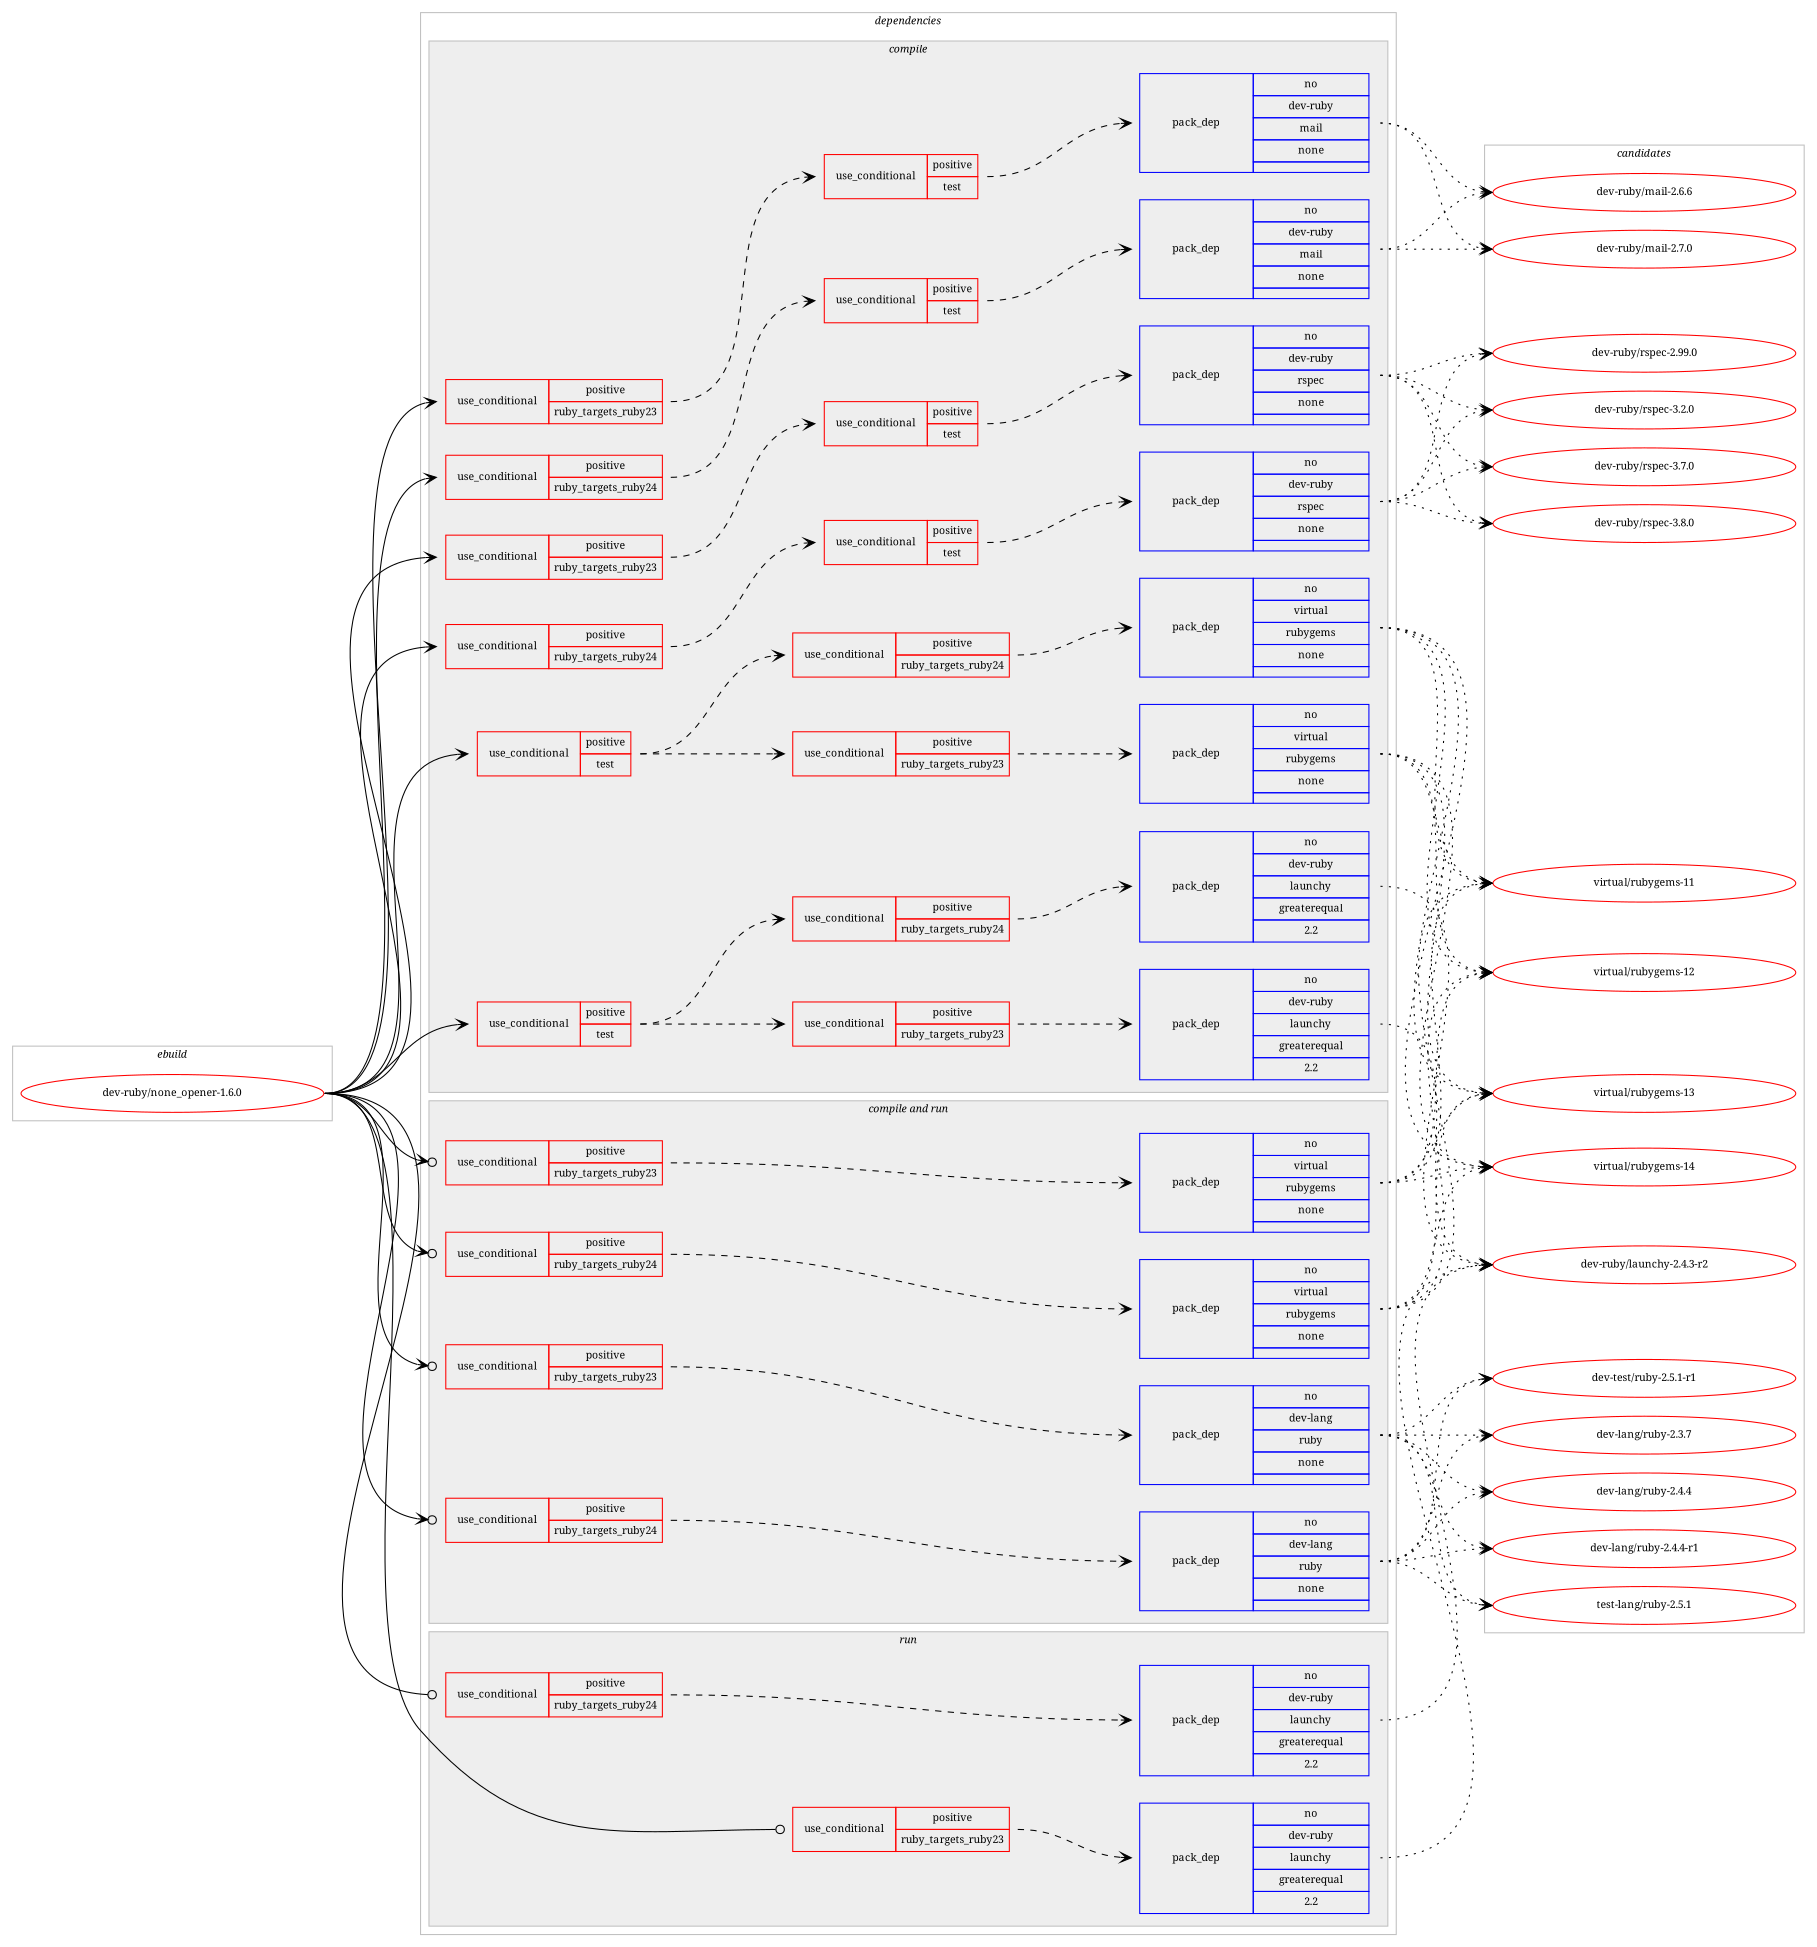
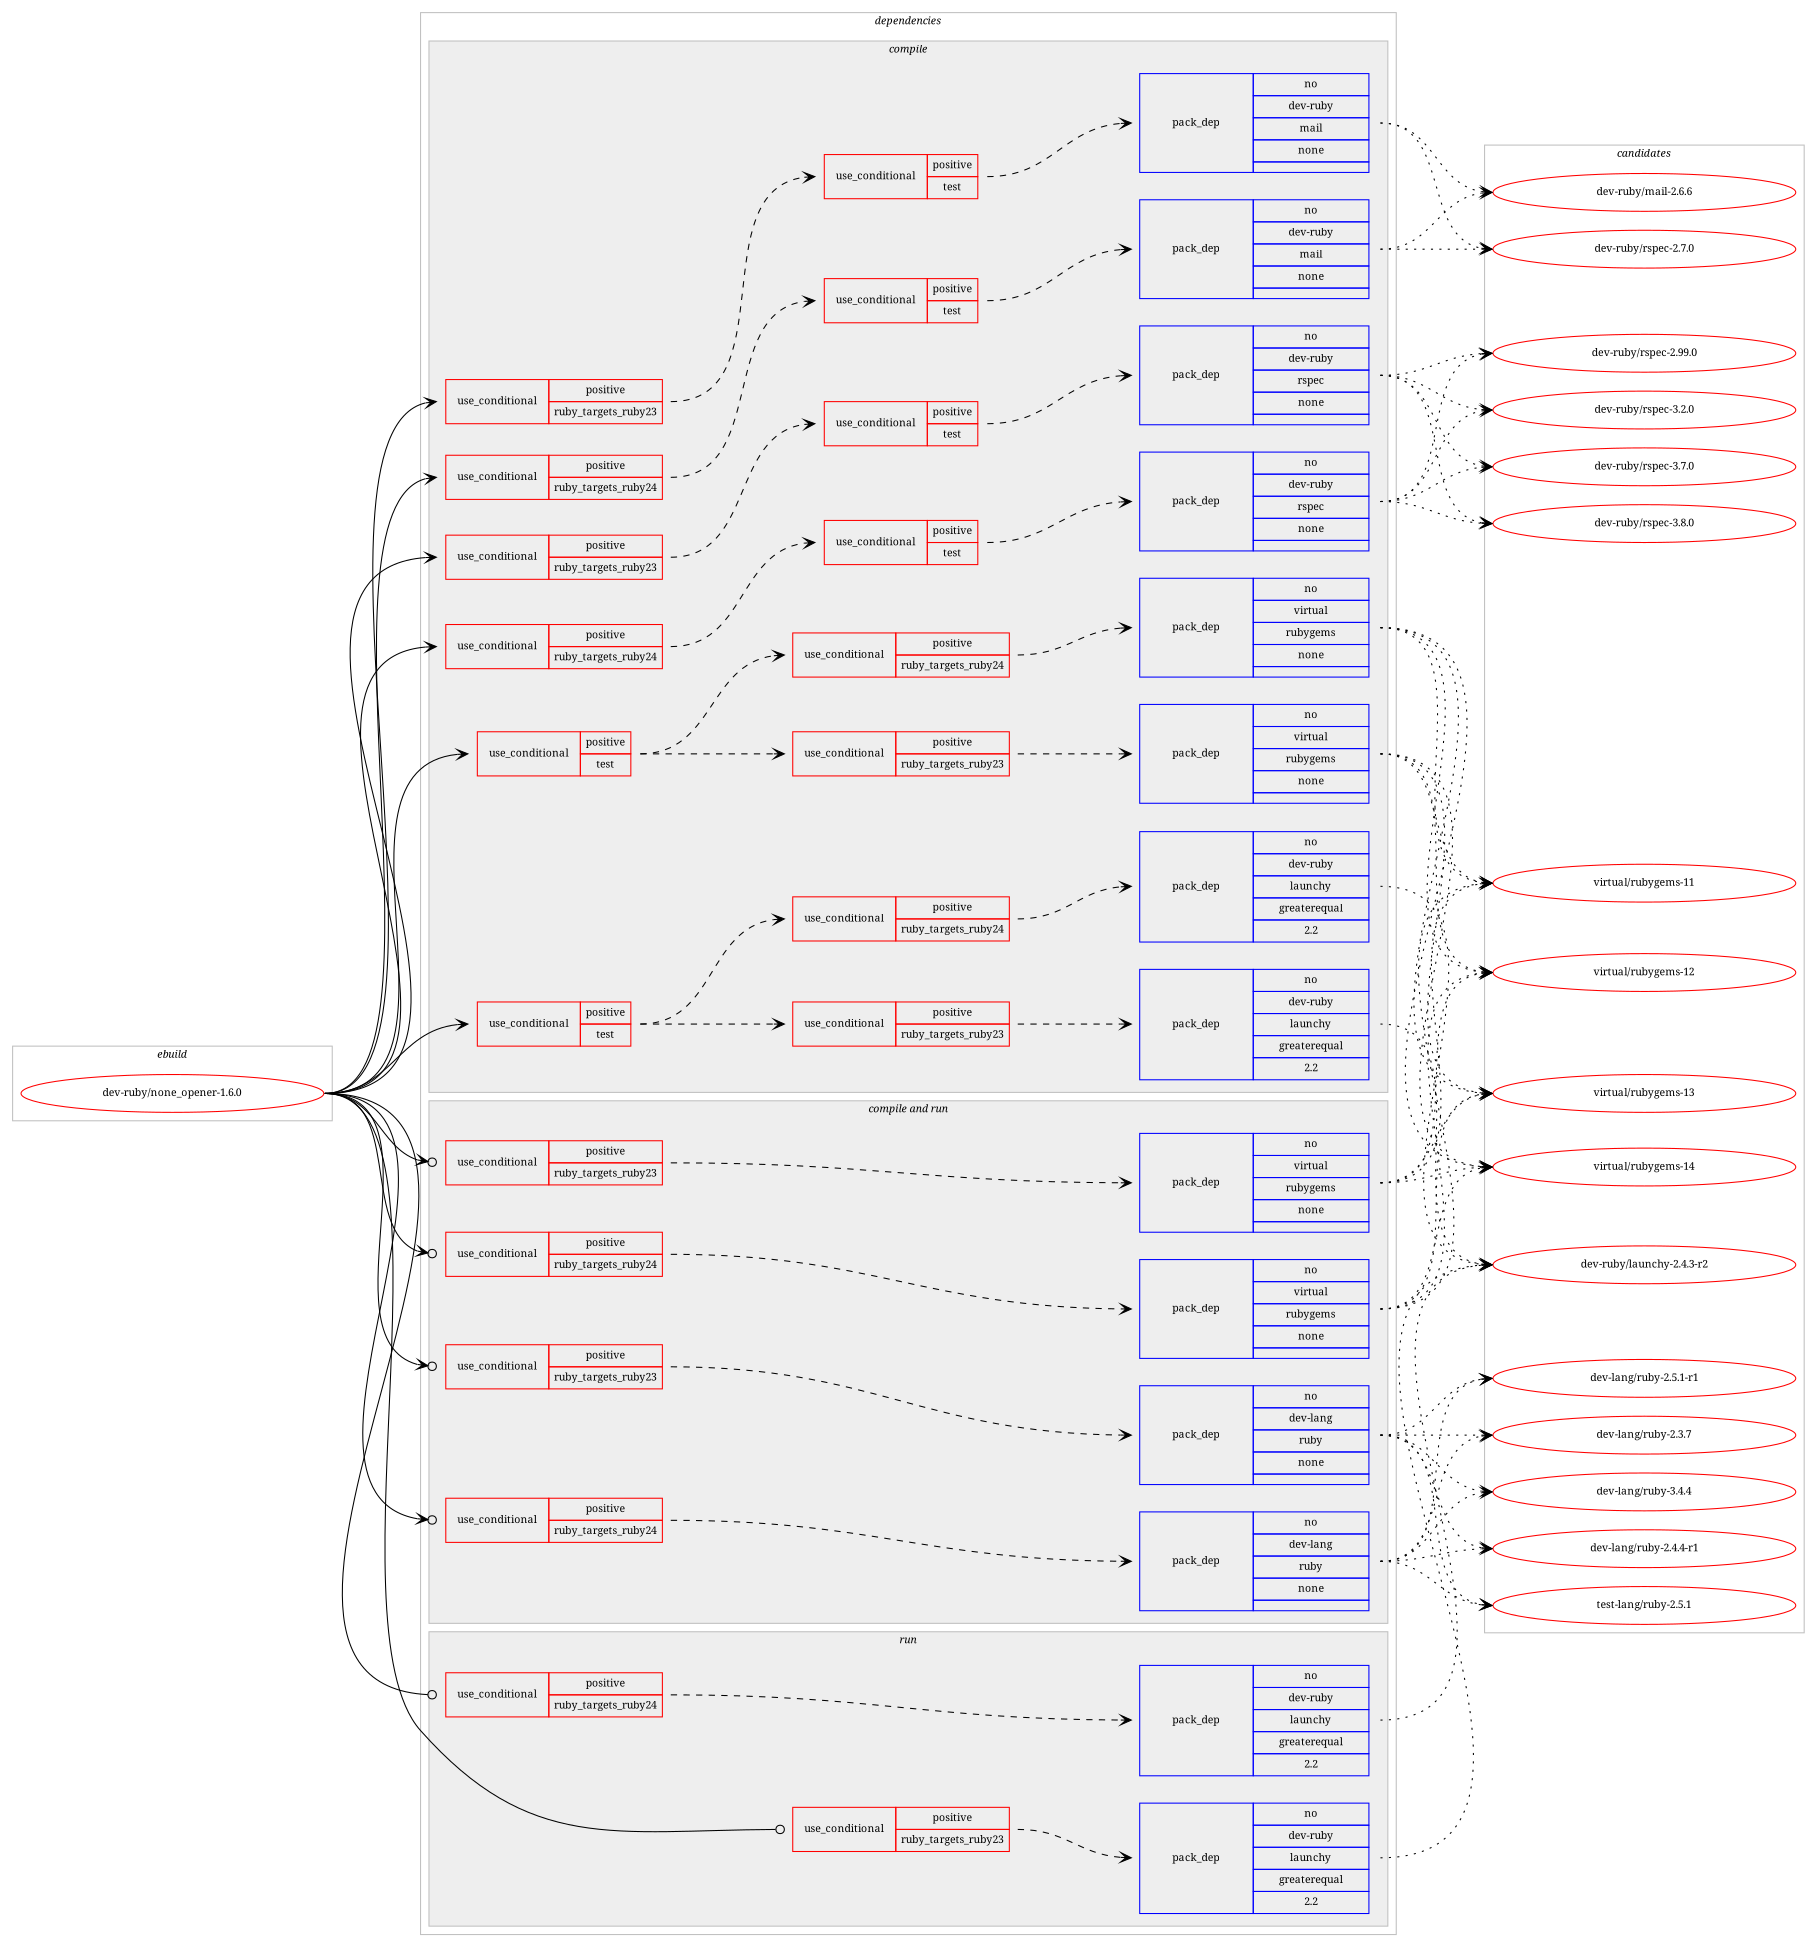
node "dev-ruby/mail-2.7.0": label "dev-ruby/mail-2.7.0" -> "dev-ruby/rspec-2.7.0"
node "dev-test/ruby-2.5.1-r1": label "dev-test/ruby-2.5.1-r1" -> "dev-lang/ruby-2.5.1-r1"
node "dev-lang/ruby-2.4.4": label "dev-lang/ruby-2.4.4" -> "dev-lang/ruby-3.4.4"
